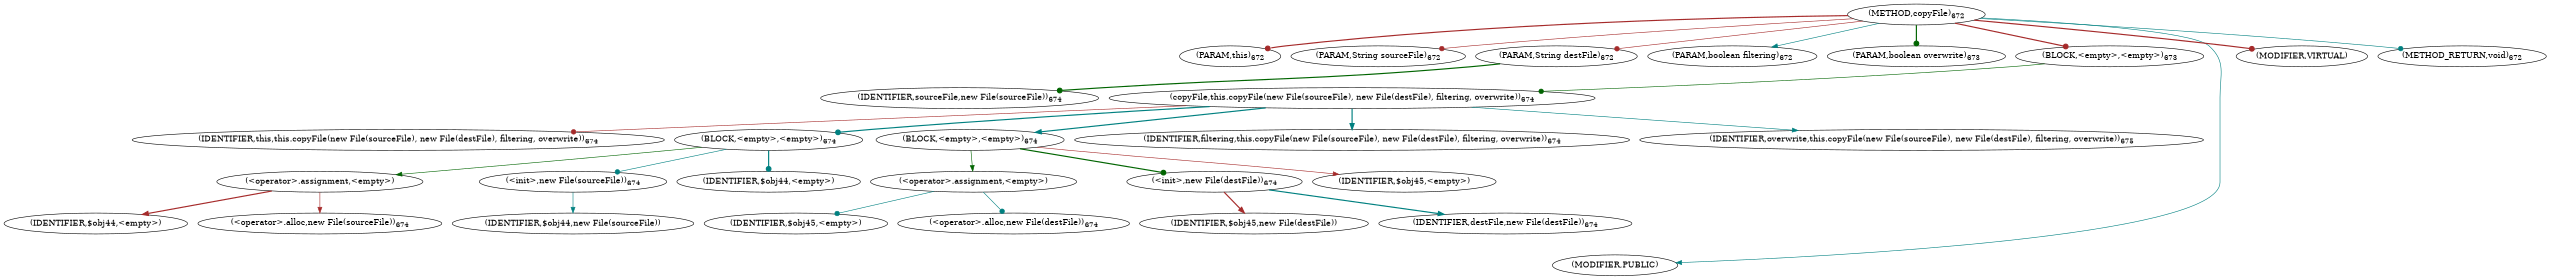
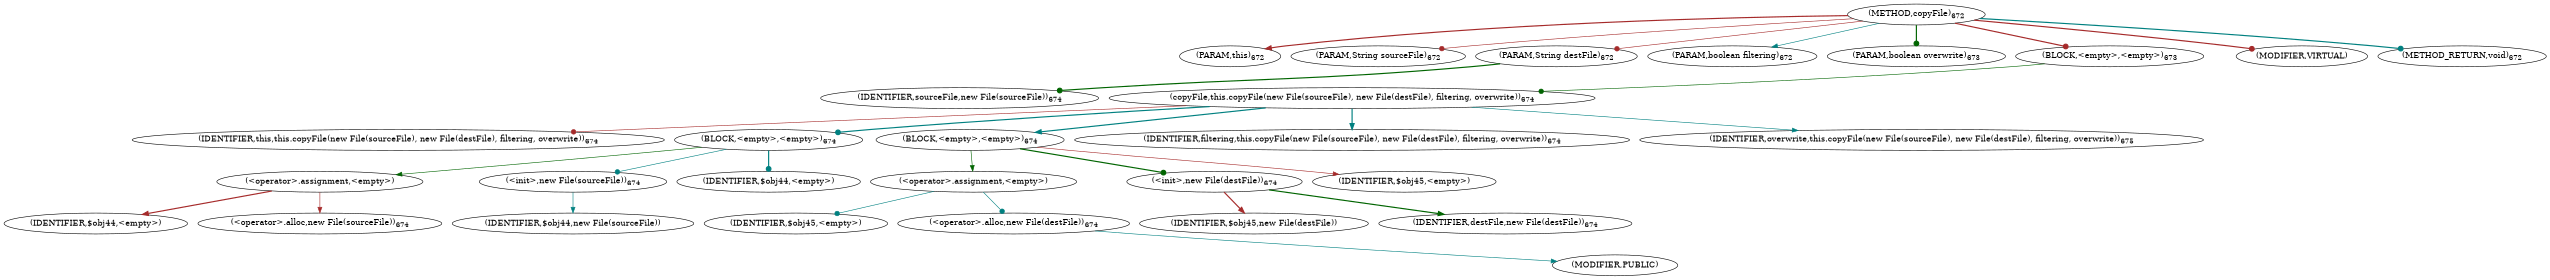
edge "(METHOD,copyFile)" -> "(PARAM,this)": arrowhead dot -> normal
edge "(METHOD,copyFile)" -> "(METHOD_RETURN,void)": style solid -> bold
edge "(<init>,new File(destFile))" -> "(IDENTIFIER,destFile,new File(destFile))": color teal -> darkgreen
edge "(METHOD,copyFile)" -> "(MODIFIER,PUBLIC)": now "(<operator>.alloc,new File(destFile))" -> "(MODIFIER,PUBLIC)"
